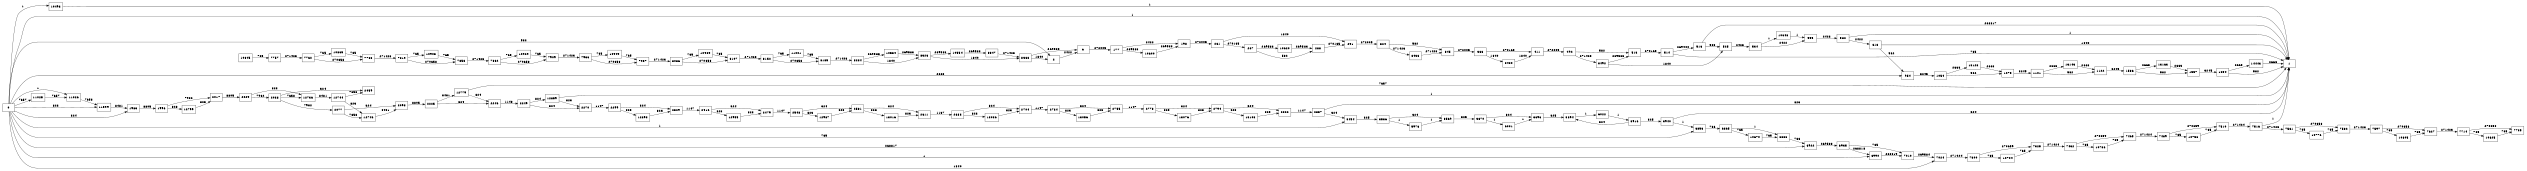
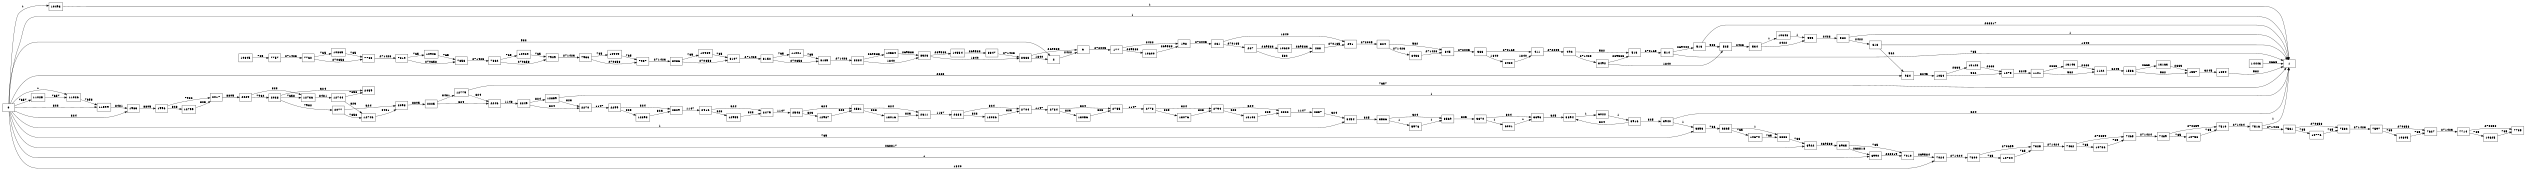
edge "1654" -> "14443": removed, label "2663"
edge "2837" -> "1": removed, label "823"
